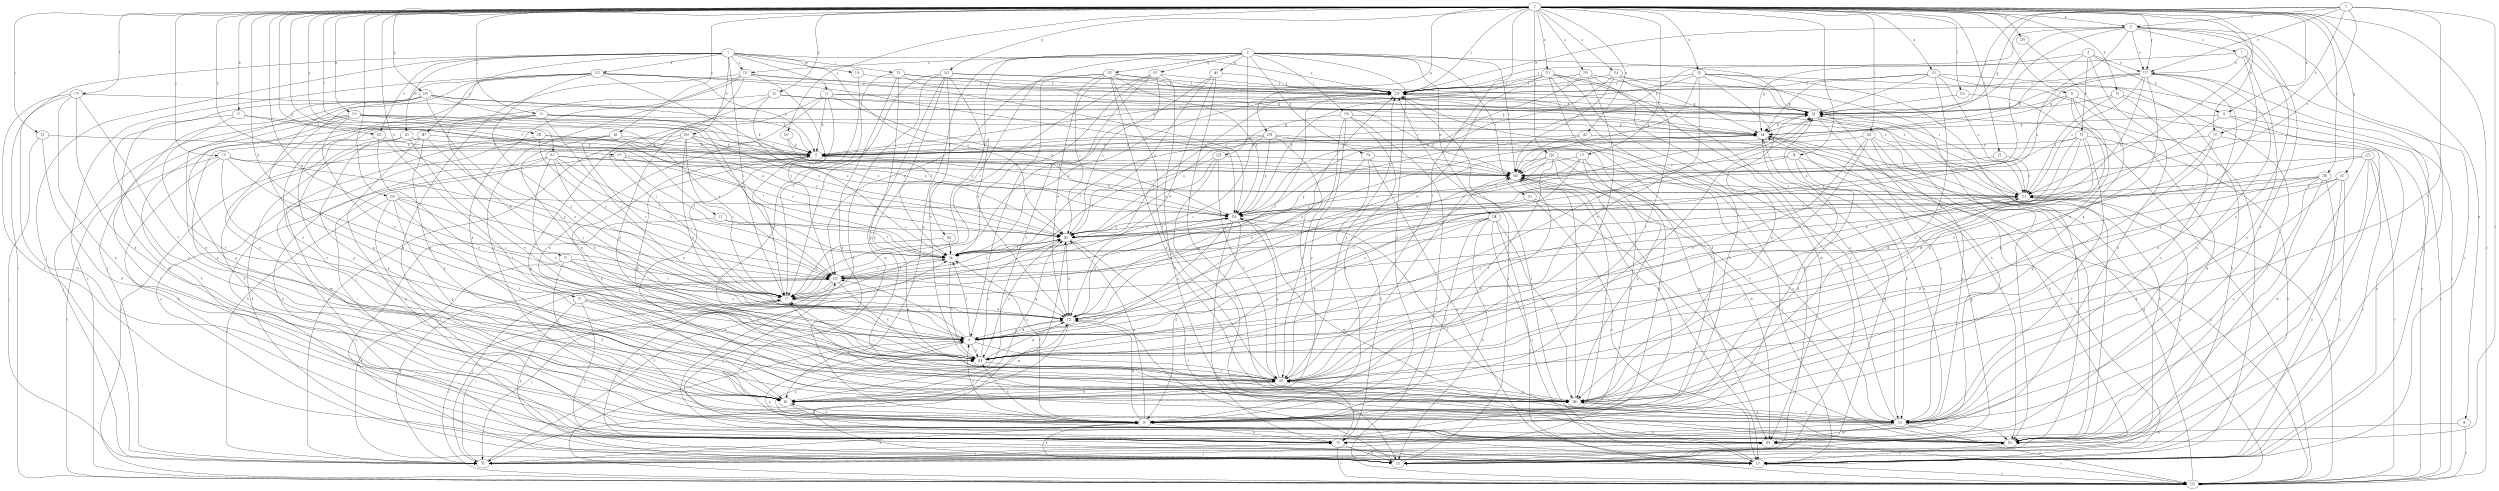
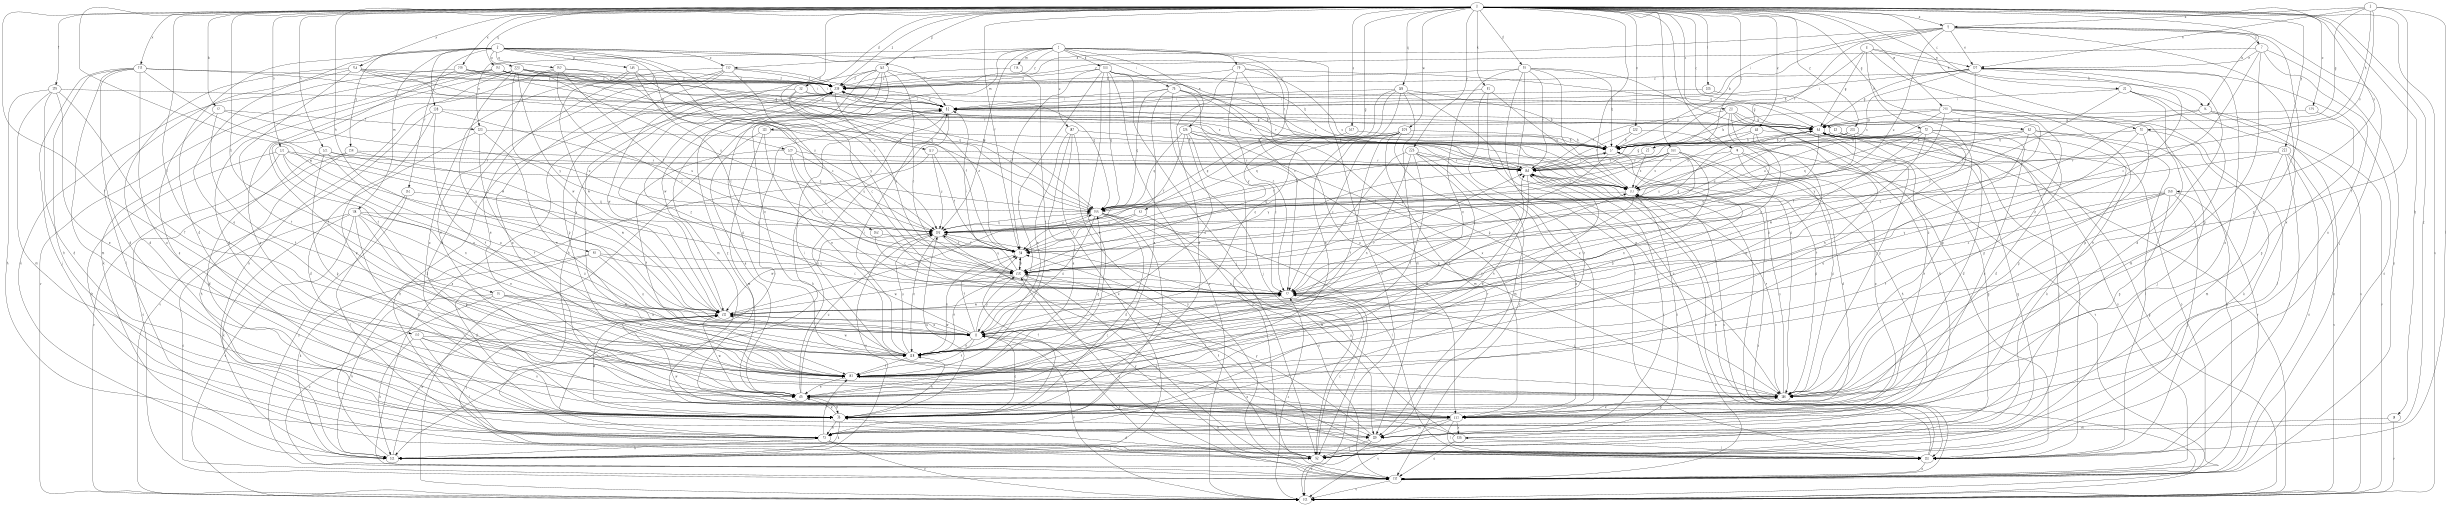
edge "0" -> "127": now "0" -> "223"
edge "3" -> "82": removed, label "i"
edge "129" -> "64": added, label "g"
edge "102" -> "17": now "62" -> "17"
edge "164" -> "64": added, label "g"
edge "1" -> "92": removed, label "j"
edge "7" -> "27": added, label "c"
edge "74" -> "201": now "74" -> "146"
edge "108" -> "36": now "214" -> "36"
edge "235" -> "221": reversed
edge "229" -> "110": now "229" -> "230"
edge "160" -> "110": removed, label "l"
